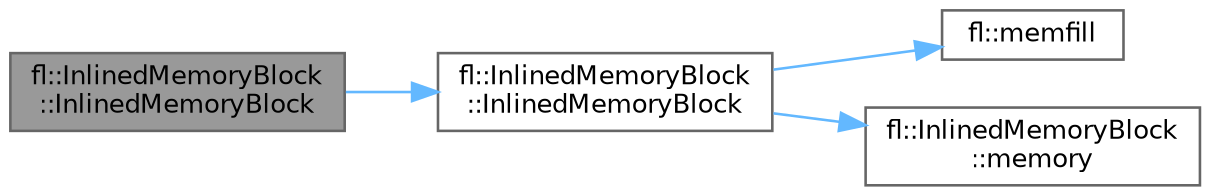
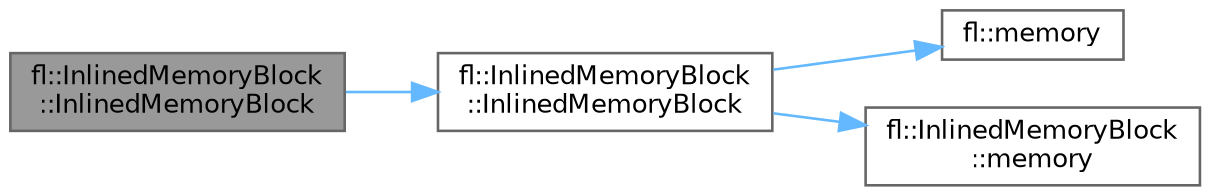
node "fl::memfill": label "fl::memfill" -> "fl::memory"
